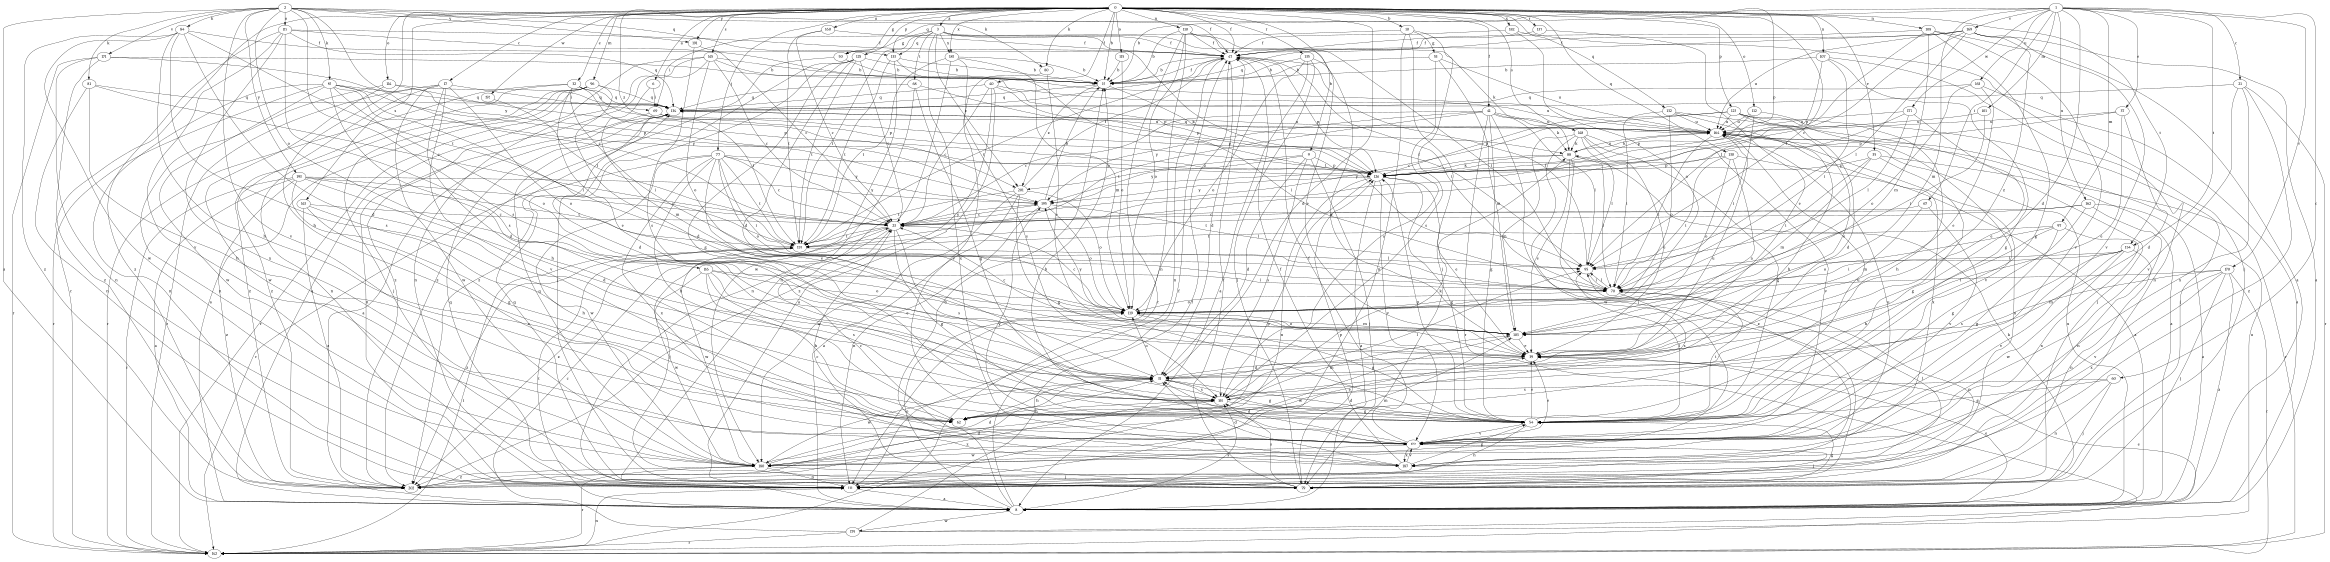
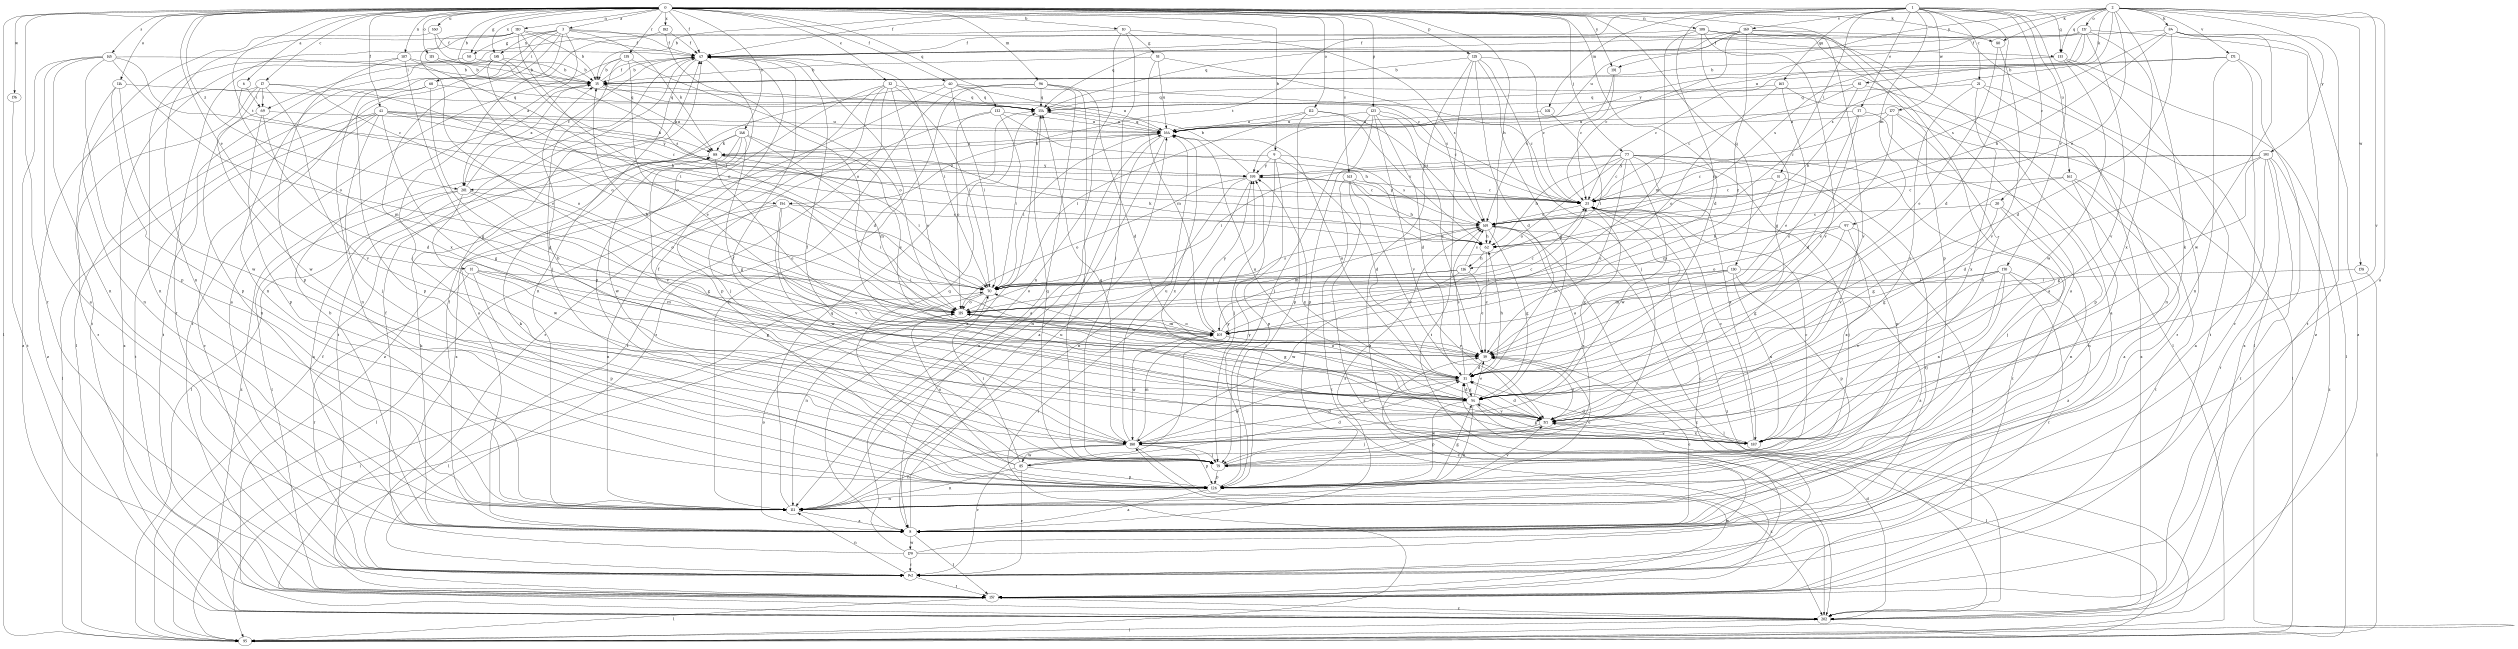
node "137": removed
edge "112" -> "149": added, label "s"
edge "88" -> "126": reversed
edge "185" -> "119": label "m" -> "o"
edge "23" -> "157": now "143" -> "157"
edge "112" -> "62": label "h" -> "v"
node "178": added
edge "103" -> "15": added, label "b"
edge "177" -> "187": added, label "x"
edge "85" -> "180": reversed
edge "130" -> "187": added, label "x"
edge "116" -> "62": reversed
node "60": label "60" -> "20"
edge "79" -> "54": removed, label "g"
